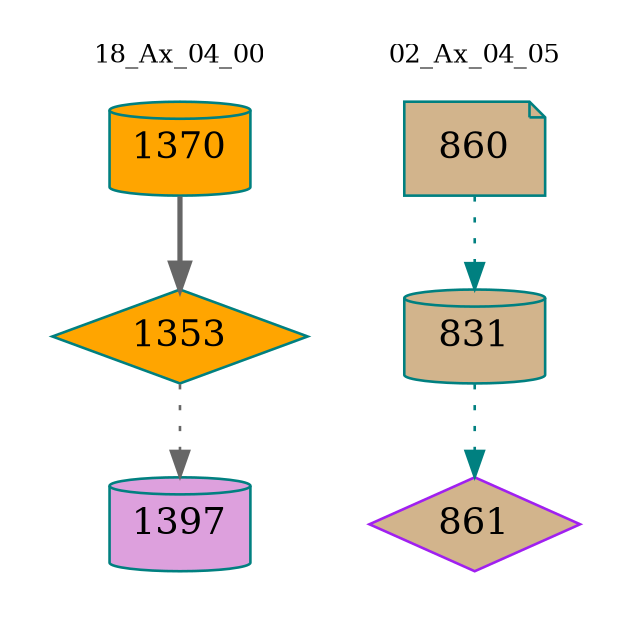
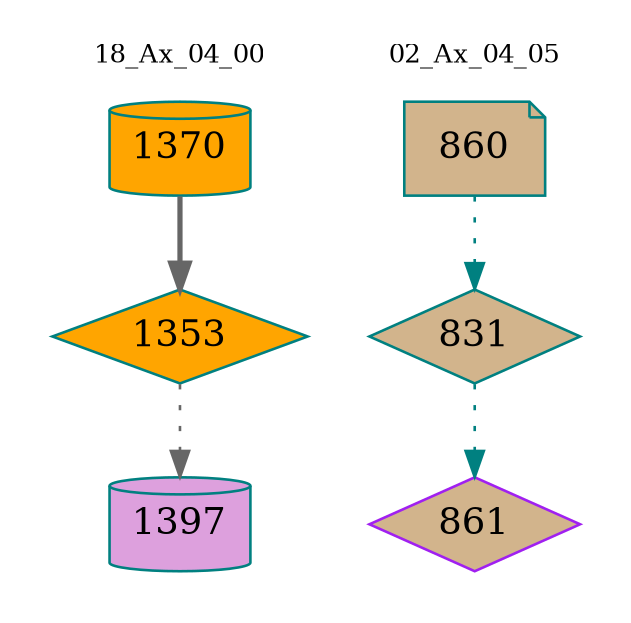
node "831": shape cylinder -> diamond
